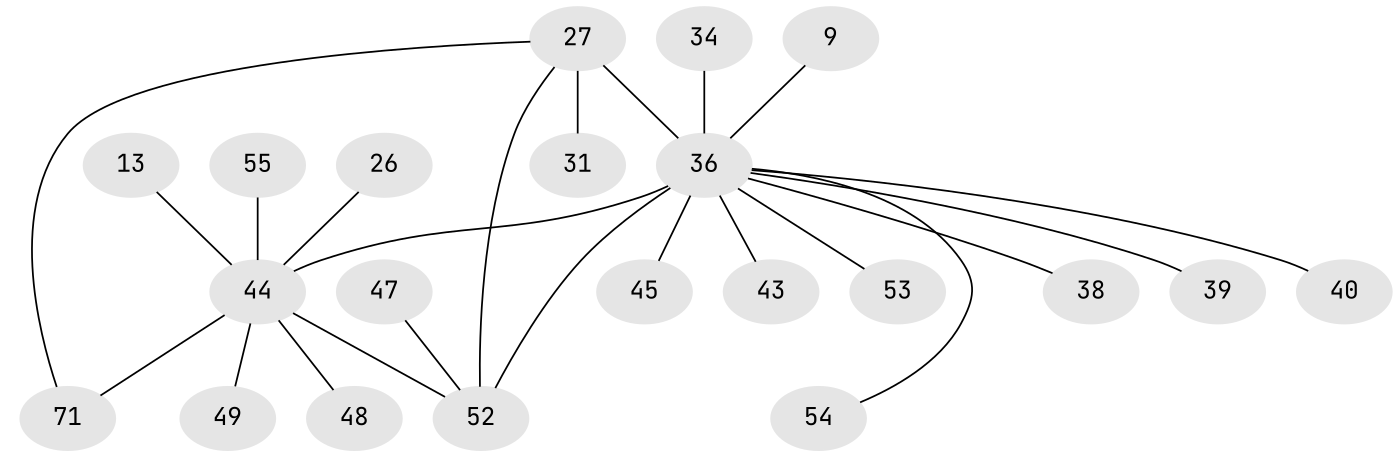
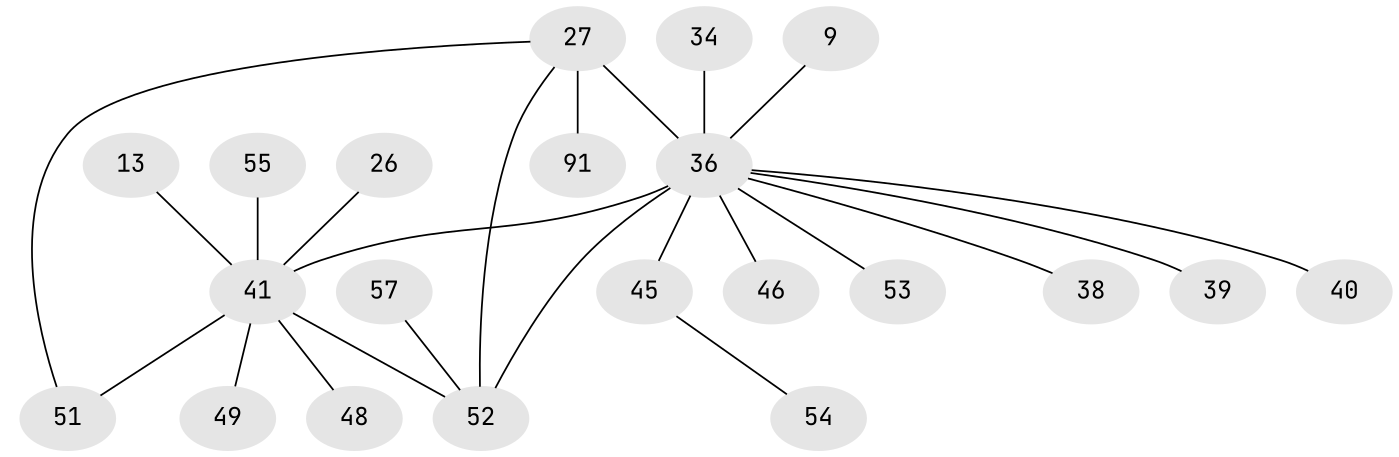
node "31": label "31" -> "91"
edge "36" -- "54": now "45" -- "54"
node "44": label "44" -> "41"
node "47": label "47" -> "57"
node "43": label "43" -> "46"
node "71": label "71" -> "51"
